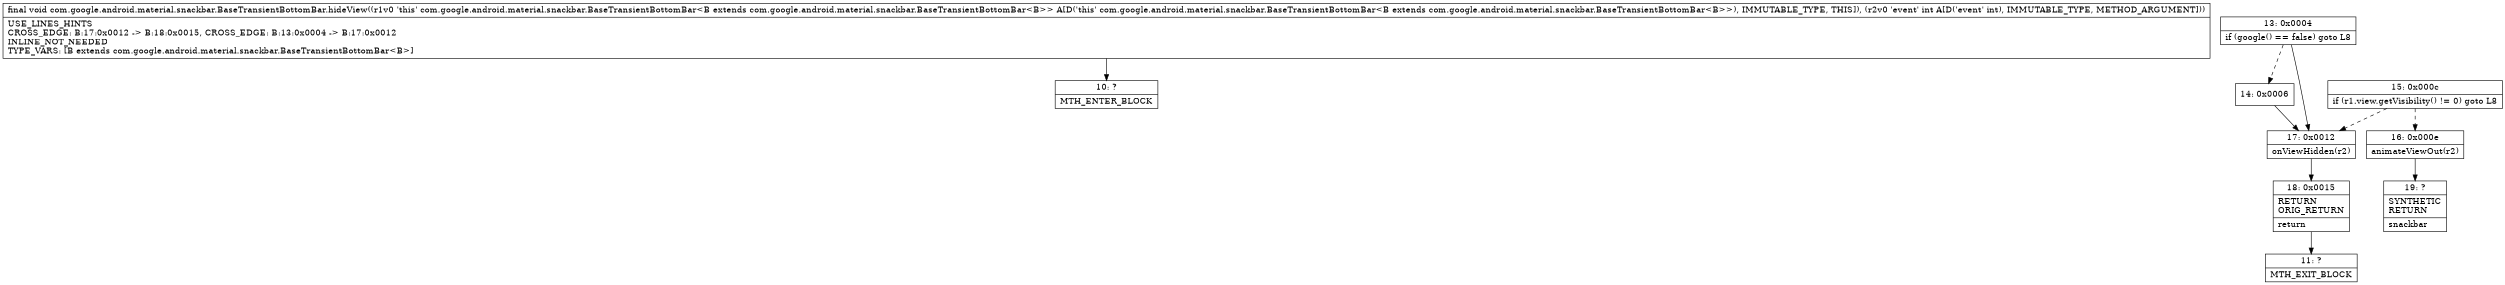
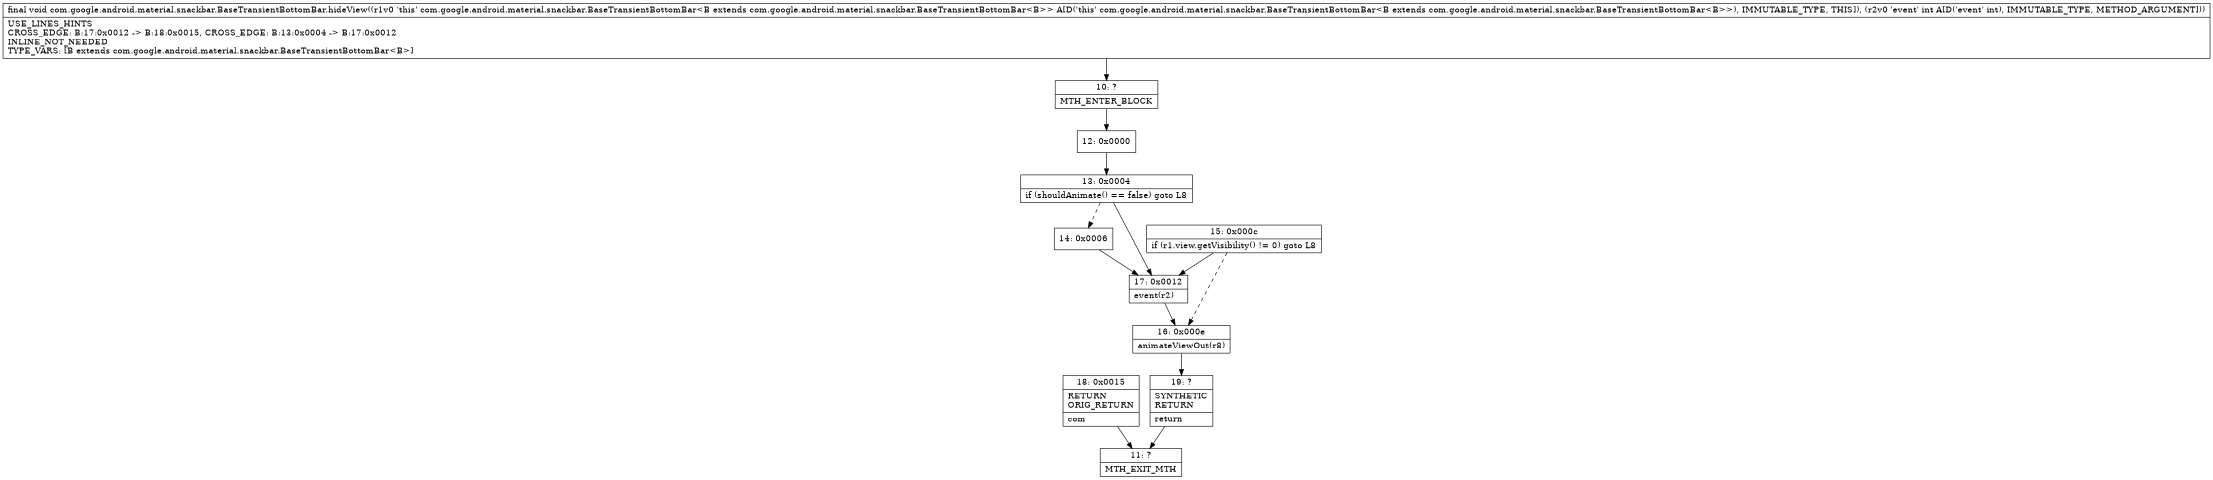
node "13: 0x0004": text "if (google() == false) goto L8" -> "if (shouldAnimate() == false) goto L8"
edge "15: 0x000c" -> "17: 0x0012": style dashed -> solid
node "12: 0x0000": added
node "17: 0x0012": text "onViewHidden(r2)" -> "event(r2)"
node "16: 0x000e": text "animateViewOut(r2)" -> "animateViewOut(r8)"
edge "17: 0x0012" -> "18: 0x0015": now "17: 0x0012" -> "16: 0x000e"
node "18: 0x0015": text "return" -> "com"
node "19: ?": text "snackbar" -> "return"
node "11: ?": text "MTH_EXIT_BLOCK" -> "MTH_EXIT_MTH"
edge "19: ?" -> "11: ?": added
